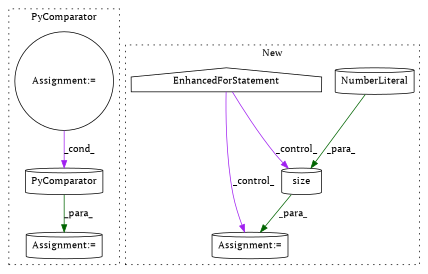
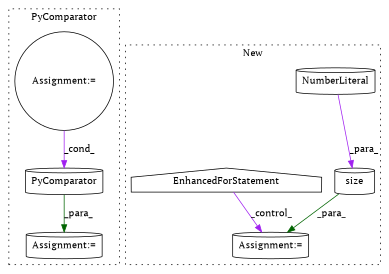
edge "EnhancedForStatement" -> "size": removed, label "_control_"
edge "NumberLiteral" -> "size": color darkgreen -> purple
